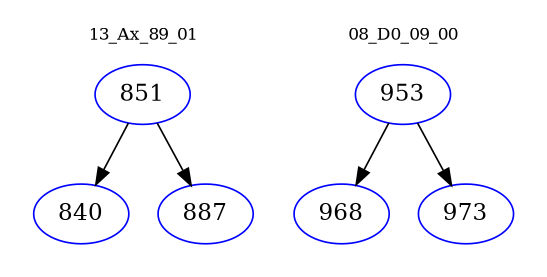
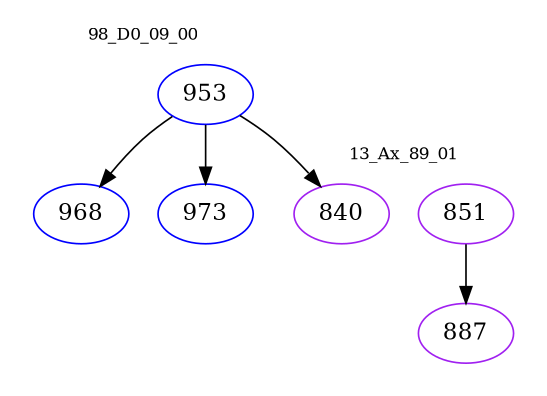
cluster "08_D0_09_00": label "08_D0_09_00" -> "98_D0_09_00"
node "851": color blue -> purple
edge "851" -> "840": now "953" -> "840"
node "840": color blue -> purple
node "887": color blue -> purple
